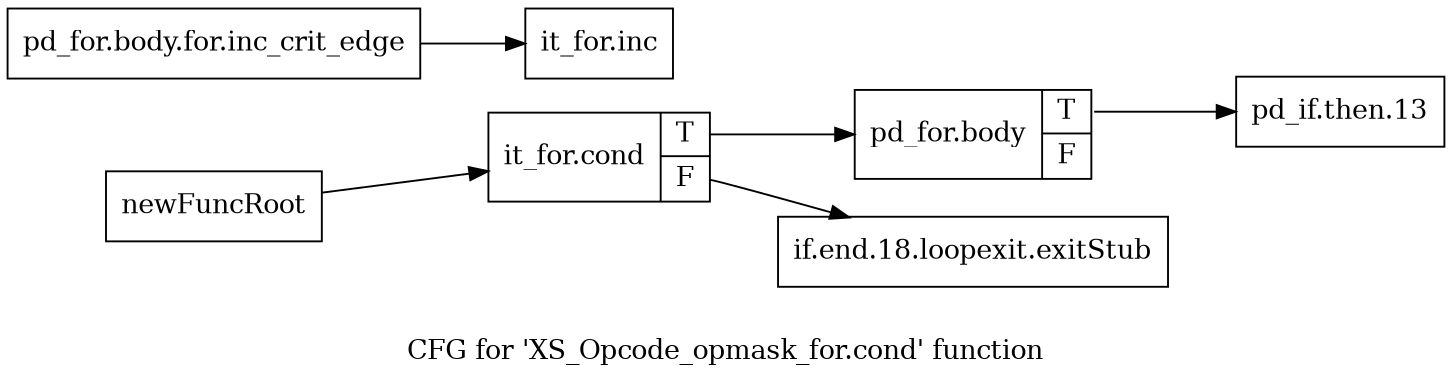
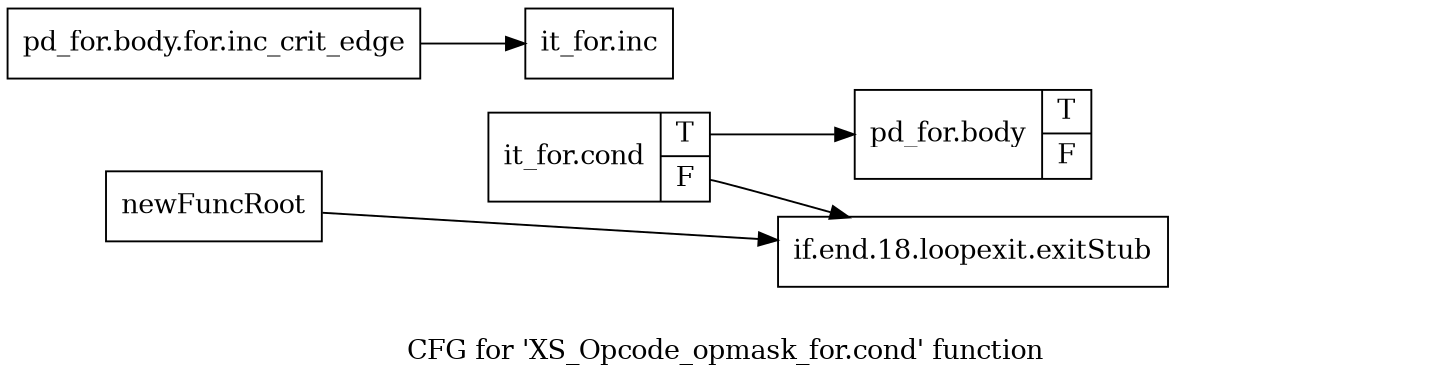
node "pd_if.then.13": removed
edge "newFuncRoot" -> "it_for.cond": now "newFuncRoot" -> "if.end.18.loopexit.exitStub"
